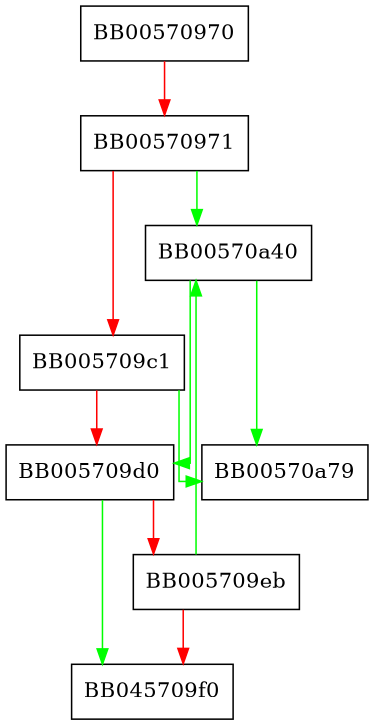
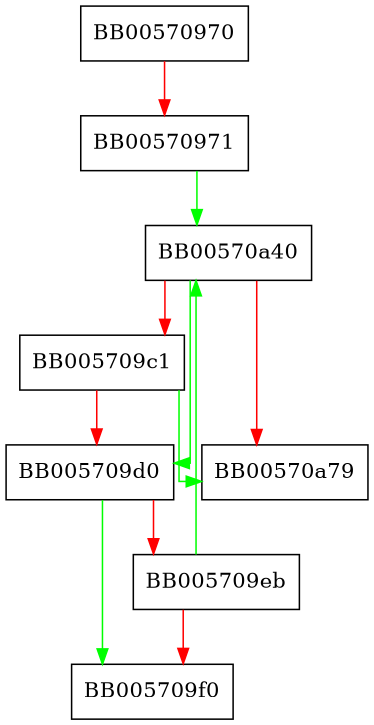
edge "BB00570971" -> "BB005709c1": now "BB00570a40" -> "BB005709c1"
edge "BB00570a40" -> "BB00570a79": color green -> red
node "BB045709f0": label "BB045709f0" -> "BB005709f0"
